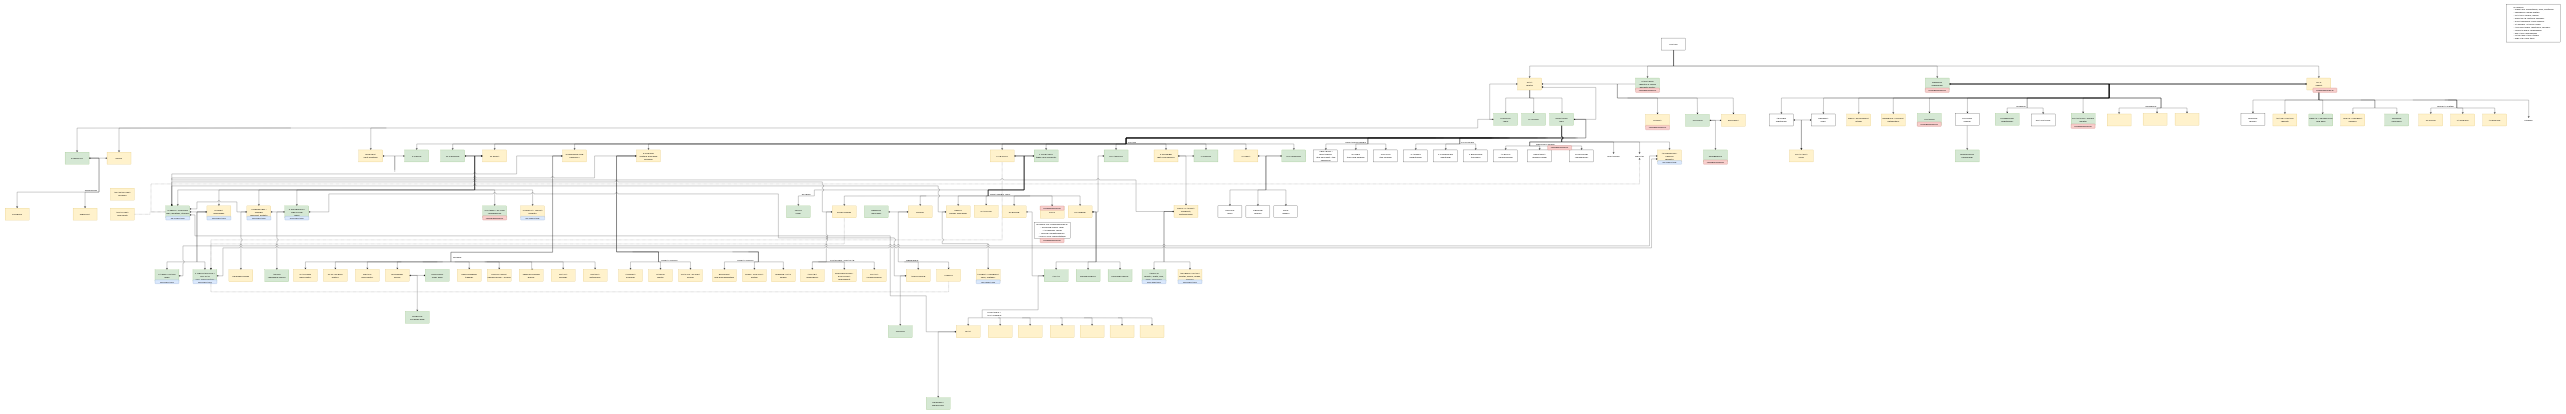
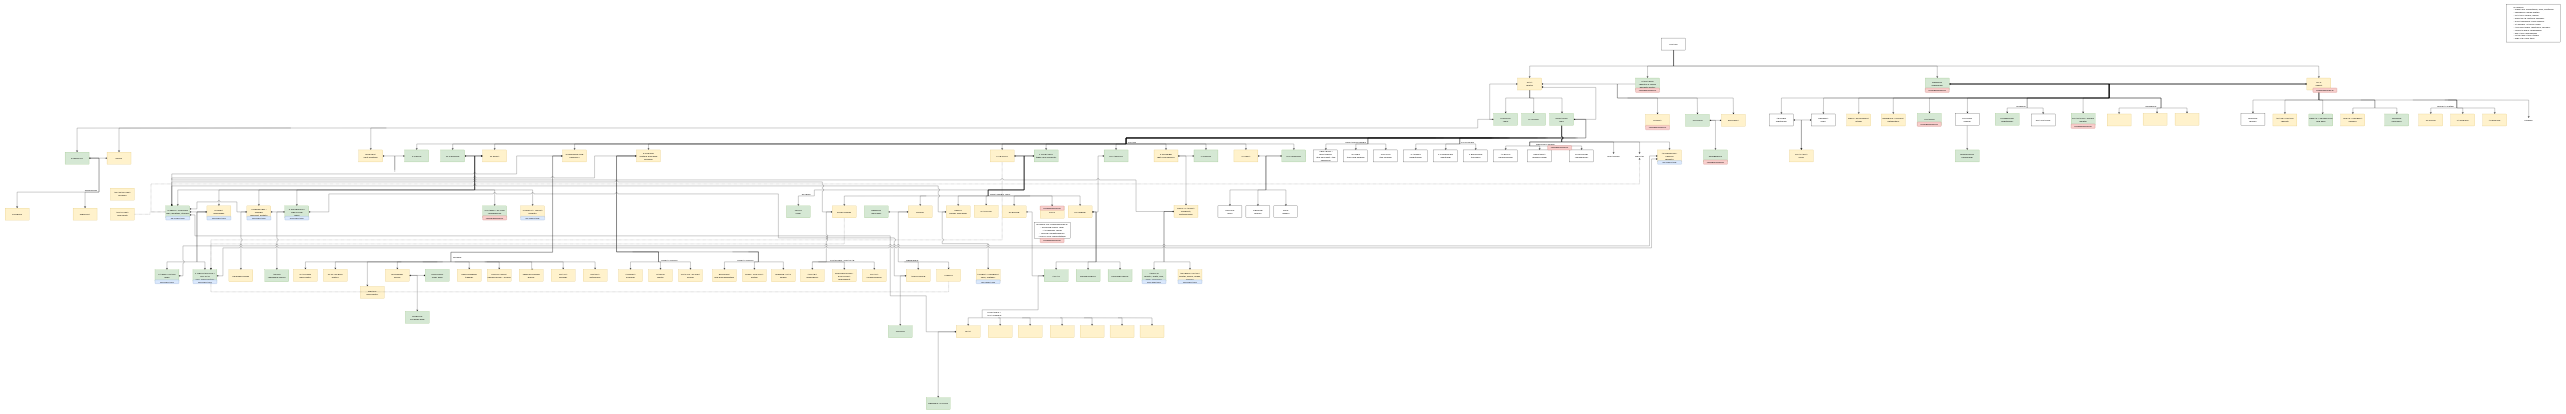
node "ERATO love poetry": moved (367, 276) -> (372, 293)
node "HERMES / MERCURY": label "HERMES / MERCURY" -> "HERMES / PLUTO"
